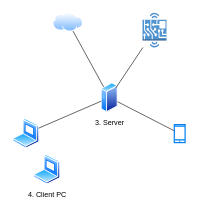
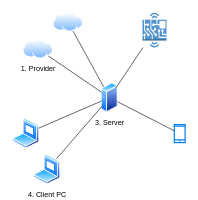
node "1. Provider": added
edge "1. Provider" -- "3. Server": added
edge "3. Server" -- "4. Client PC": added
